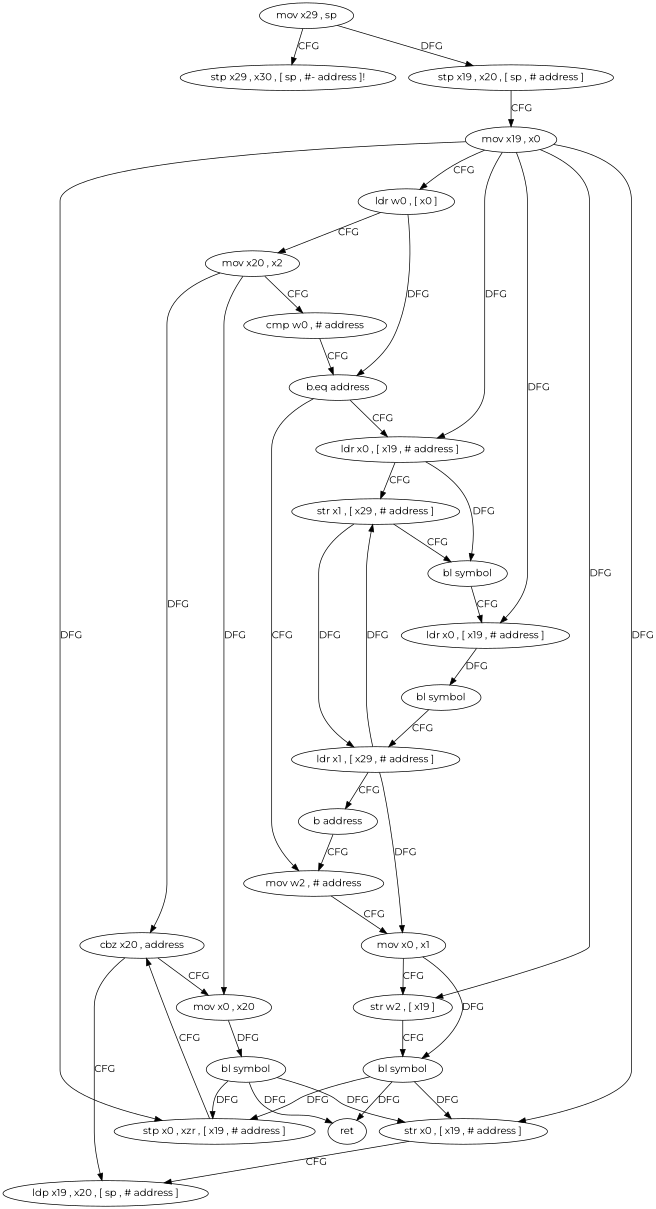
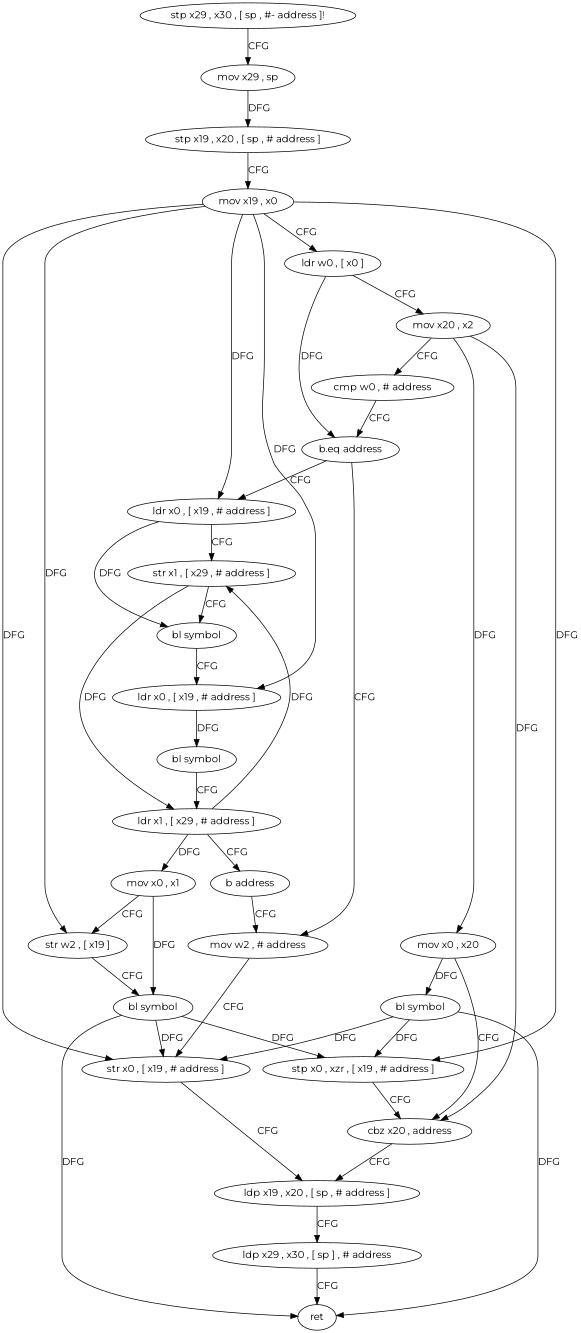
edge "mov x29 , sp" -> "stp x29 , x30 , [ sp , #- address ]!": reversed
edge "mov w2 , # address" -> "mov x0 , x1": now "mov w2 , # address" -> "str x0 , [ x19 , # address ]"
edge "cbz x20 , address" -> "mov x0 , x20": reversed
node "ldp x29 , x30 , [ sp ] , # address": added
